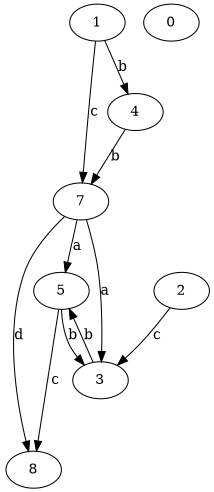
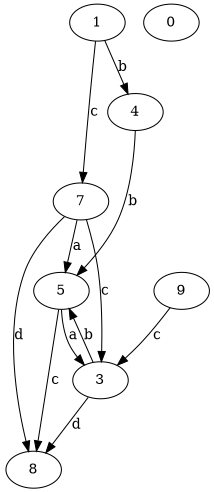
edge "4" -> "7": now "4" -> "5"
edge "7" -> "3": label "a" -> "c"
node "2": label "2" -> "9"
edge "5" -> "3": label "b" -> "a"
edge "3" -> "8": added, label "d"
